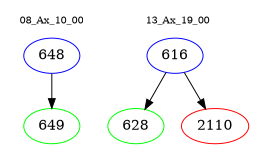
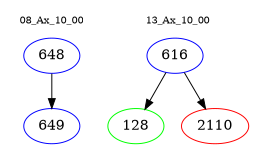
cluster "13_Ax_19_00": label "13_Ax_19_00" -> "13_Ax_10_00"
node "649": color green -> blue
node "628": label "628" -> "128"
